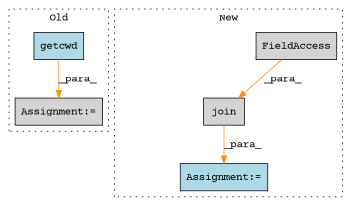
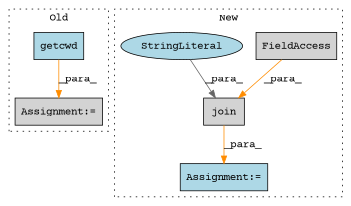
node "StringLiteral": added
